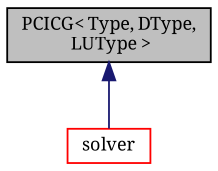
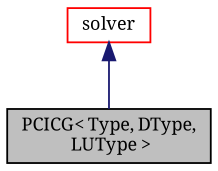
edge "solver" -> "PCICG< Type, DType, LUType >": reversed
